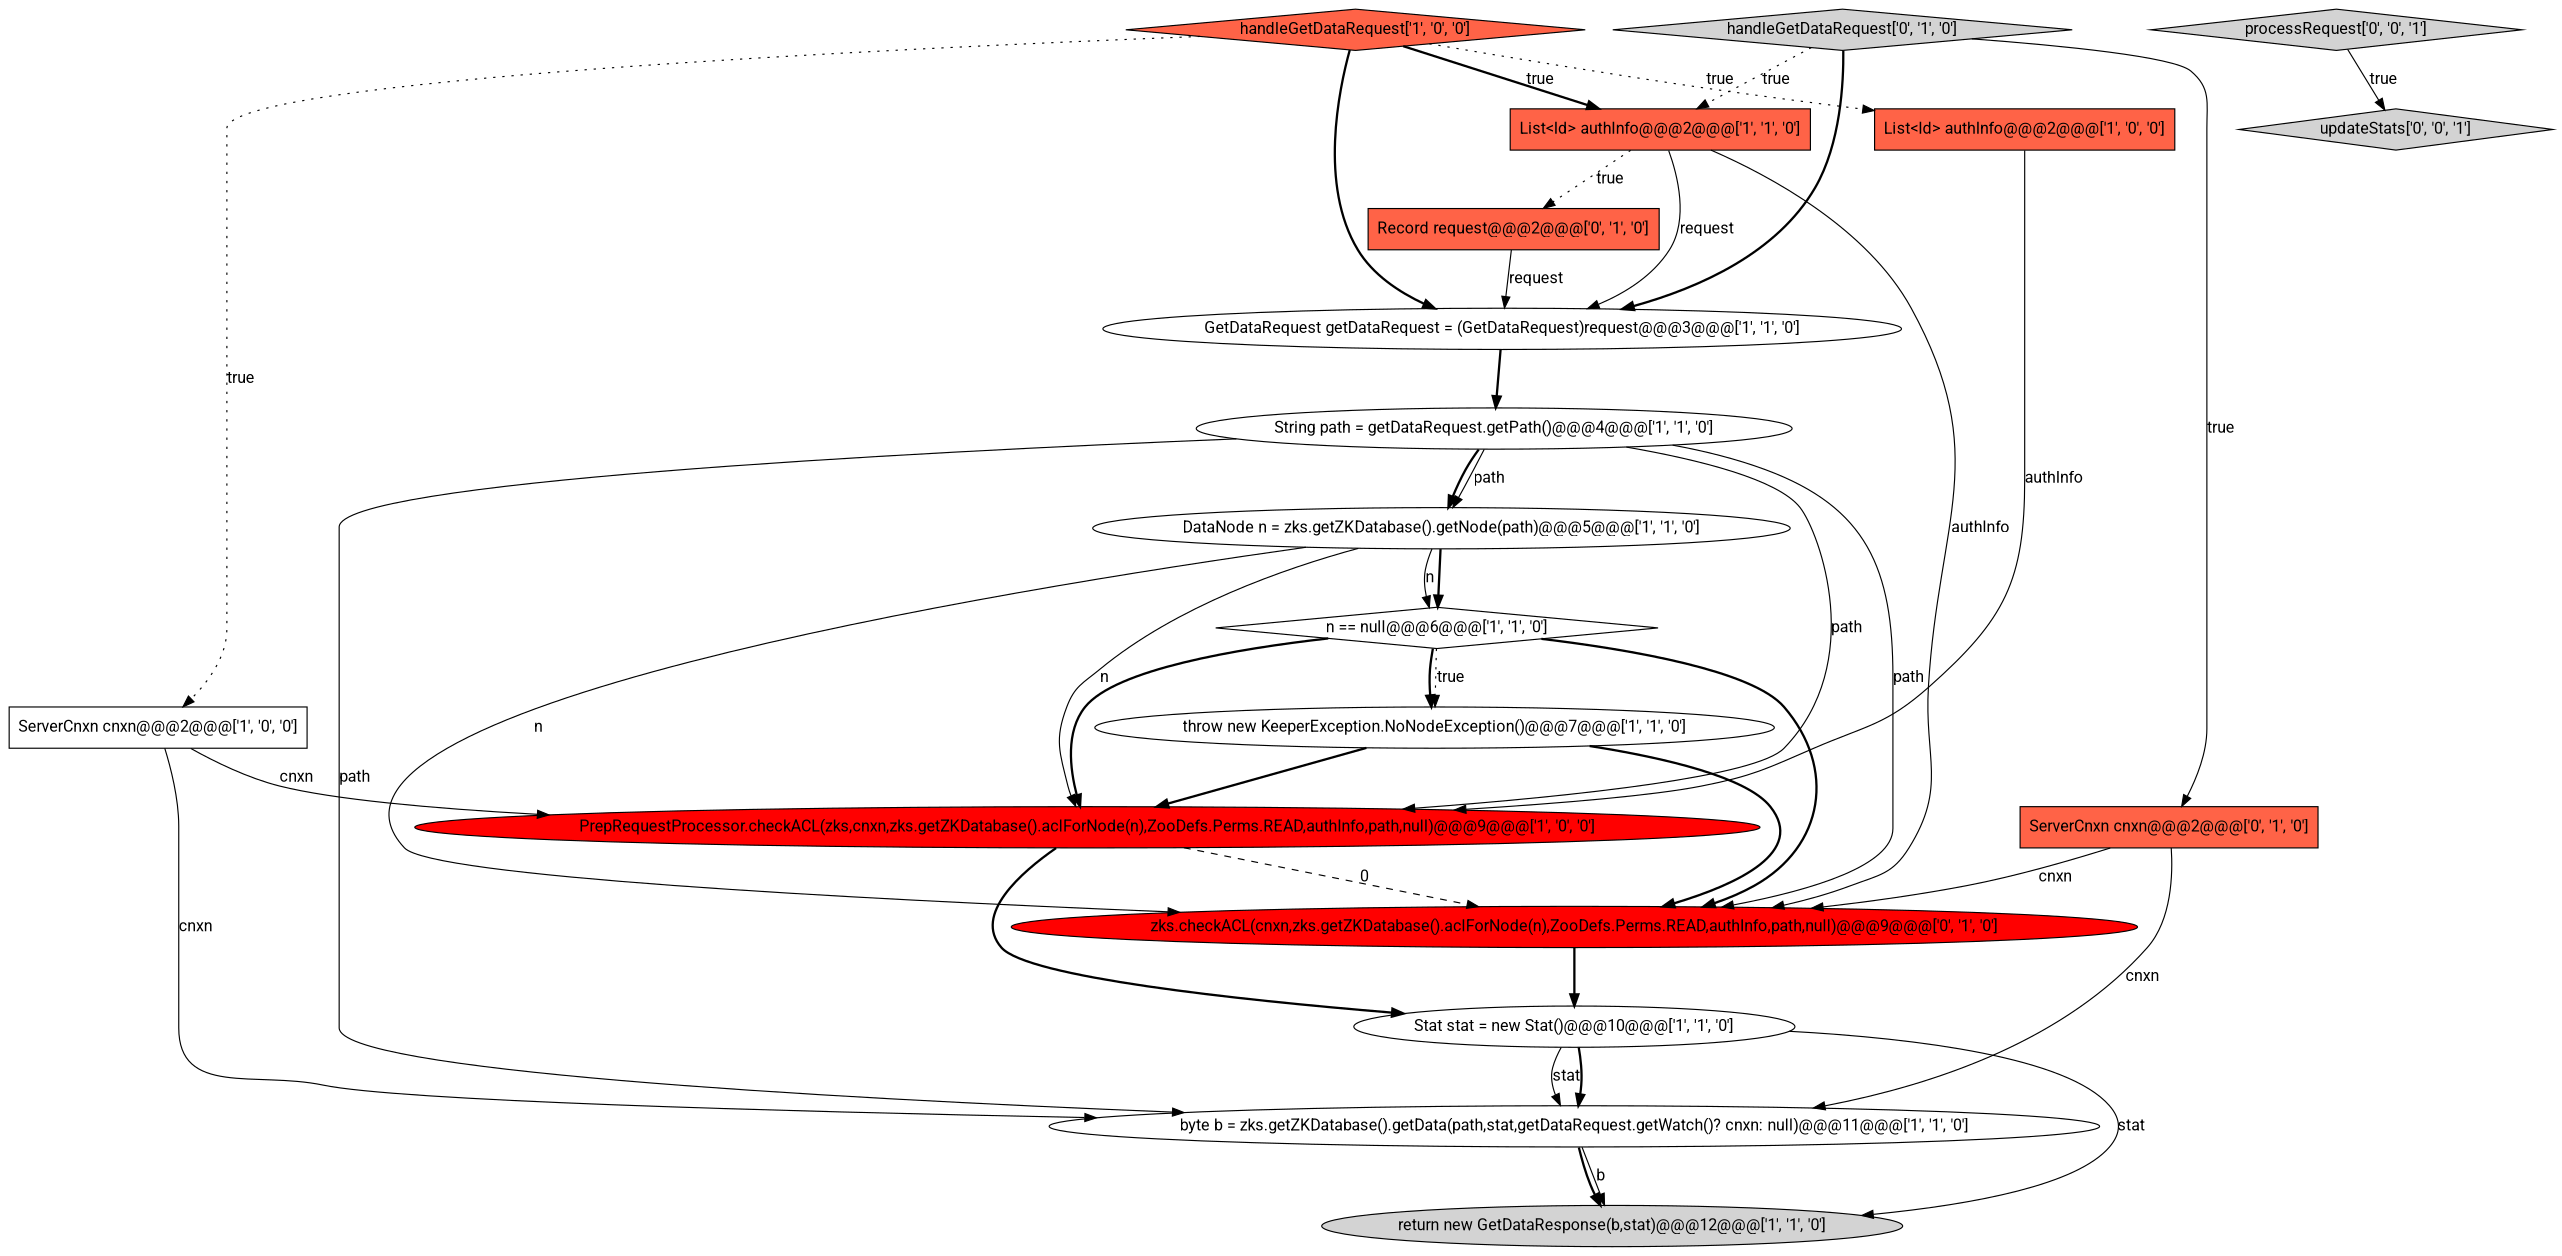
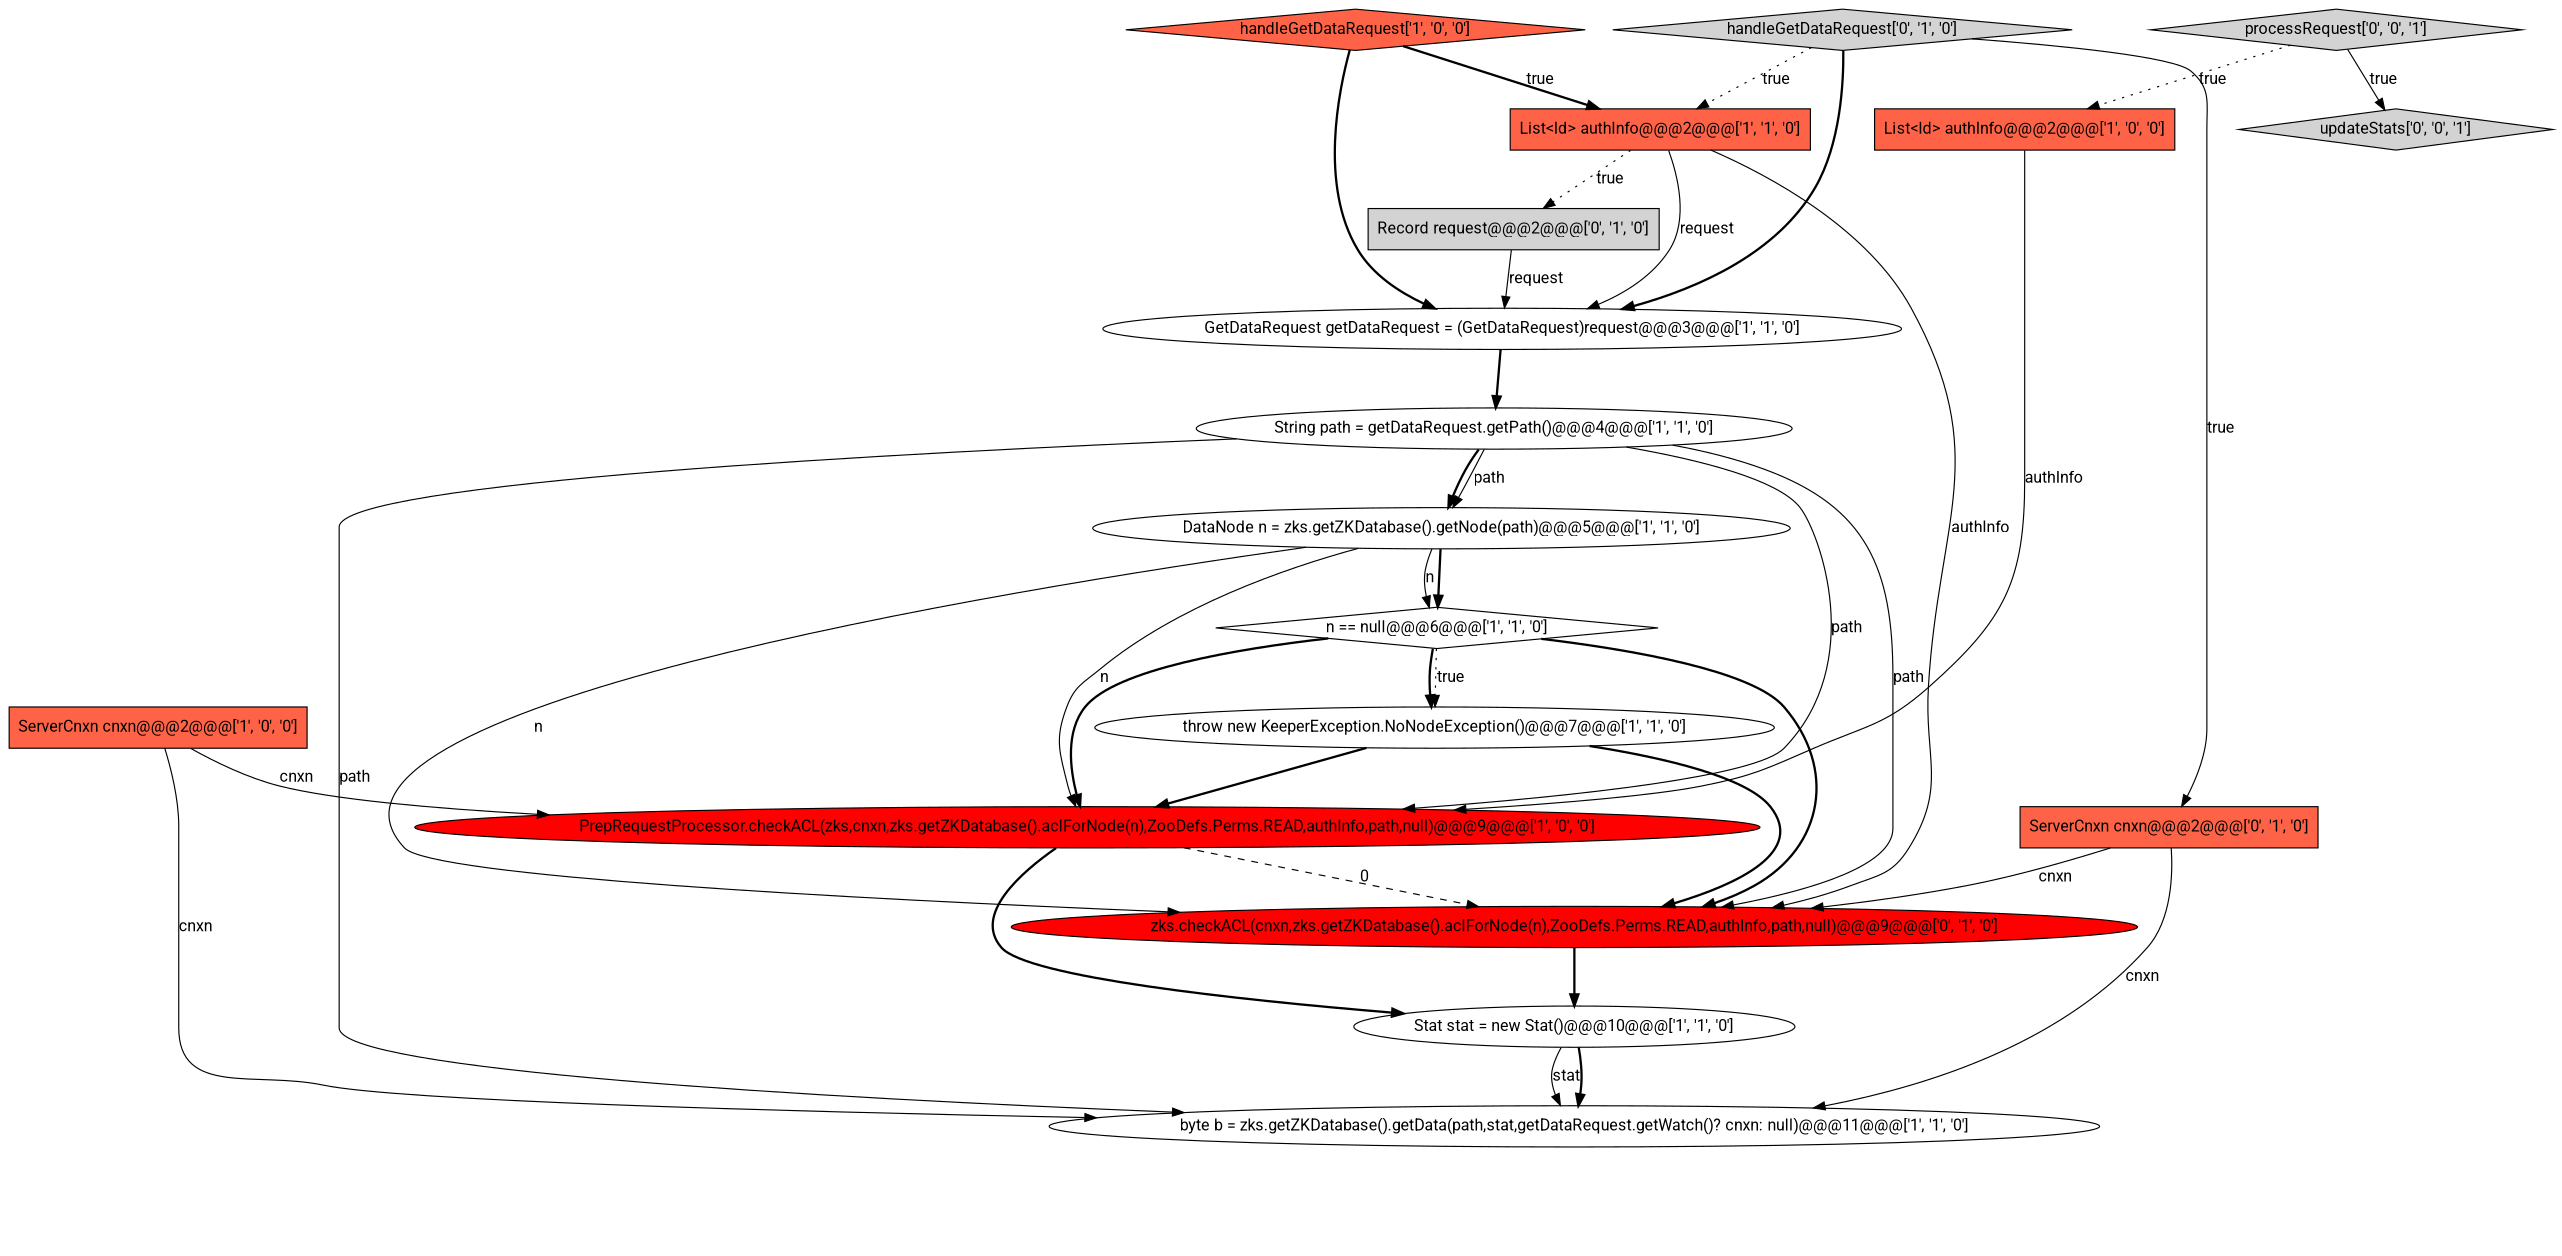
edge "handleGetDataRequest['1', '0', '0']" -> "List<Id> authInfo@@@2@@@['1', '0', '0']": now "processRequest['0', '0', '1']" -> "List<Id> authInfo@@@2@@@['1', '0', '0']"
edge "handleGetDataRequest['1', '0', '0']" -> "ServerCnxn cnxn@@@2@@@['1', '0', '0']": removed, label "true"
node "Record request@@@2@@@['0', '1', '0']": fillcolor tomato -> lightgray
node "ServerCnxn cnxn@@@2@@@['1', '0', '0']": fillcolor white -> tomato
node "return new GetDataResponse(b,stat)@@@12@@@['1', '1', '0']": removed
